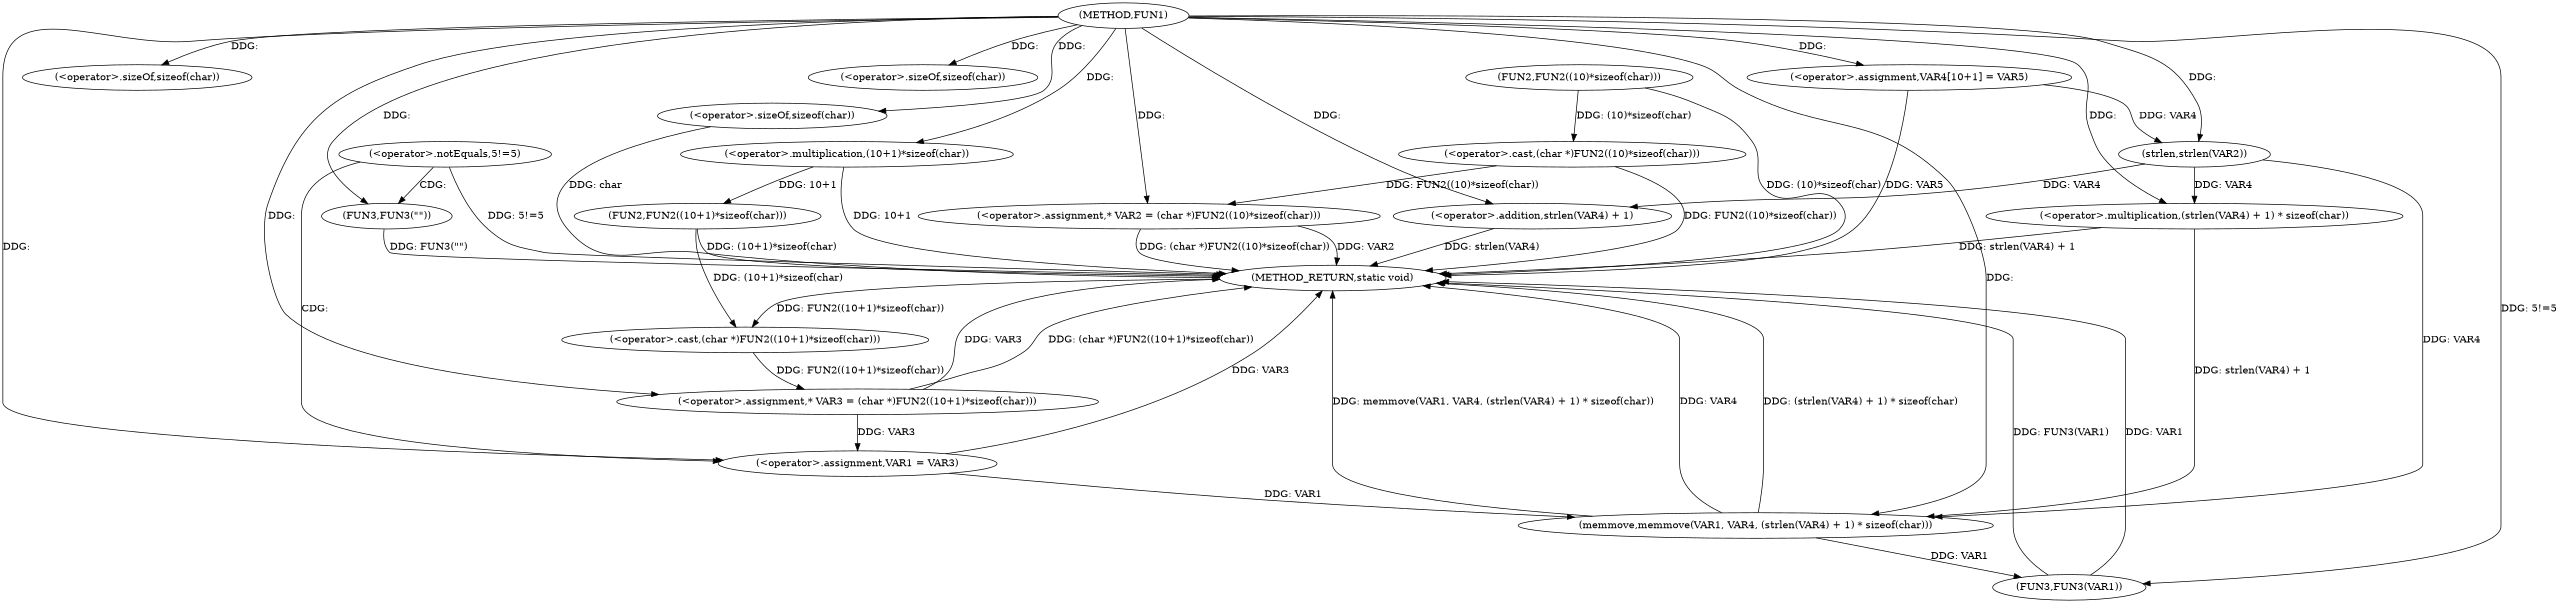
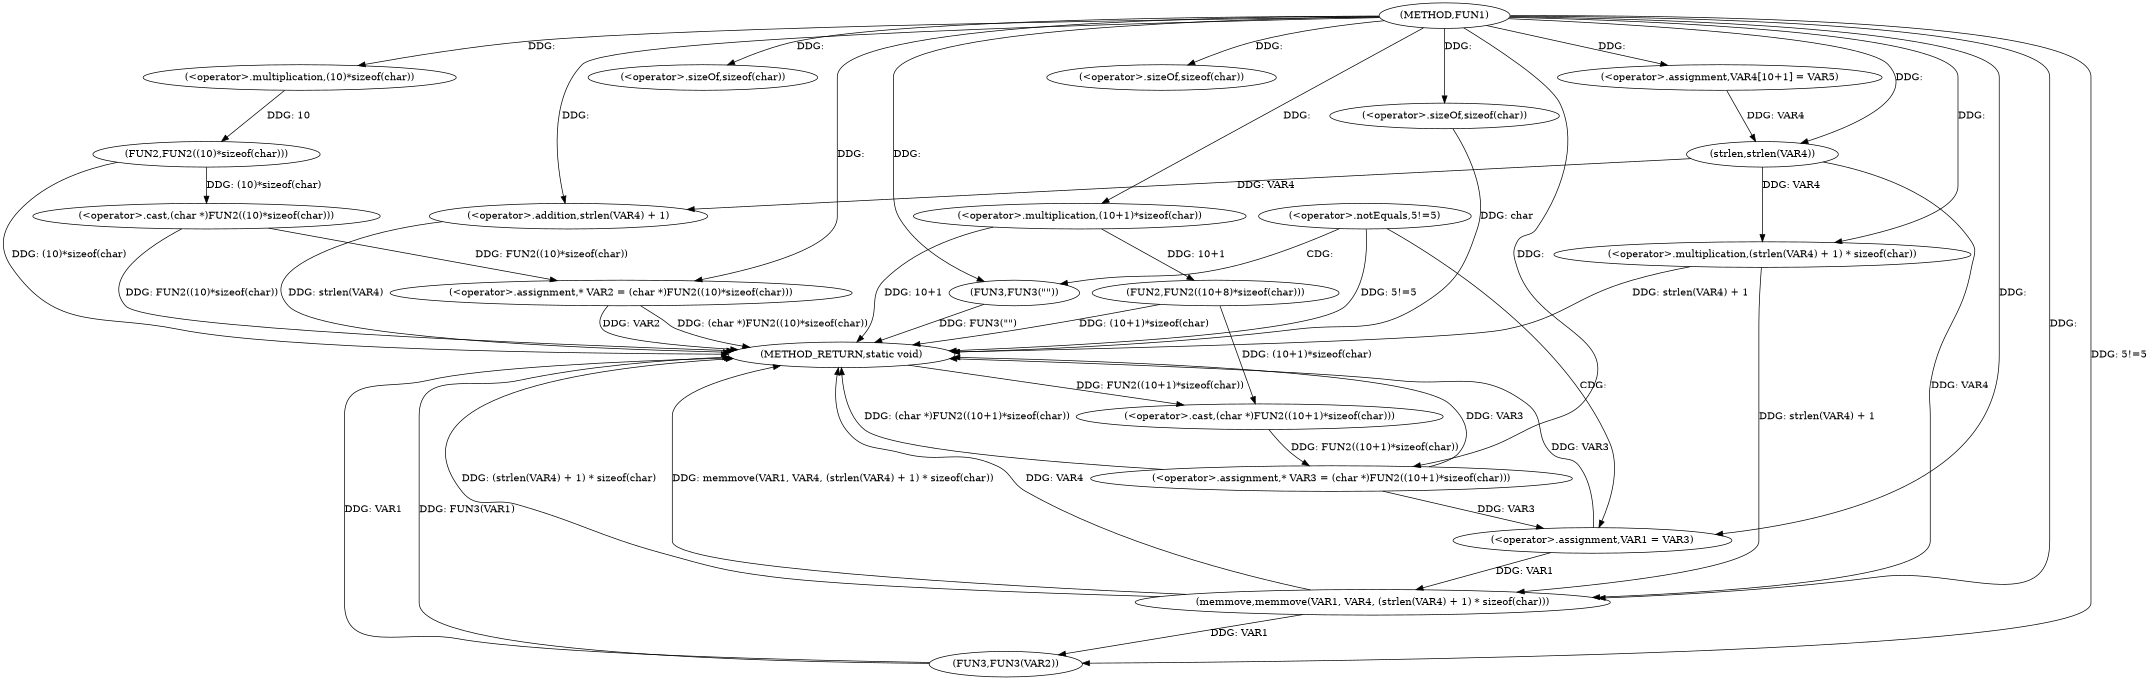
node "(<operator>.multiplication,(10)*sizeof(char))": added
node "(strlen,strlen(VAR2))": label "(strlen,strlen(VAR2))" -> "(strlen,strlen(VAR4))"
node "(FUN2,FUN2((10+1)*sizeof(char)))": label "(FUN2,FUN2((10+1)*sizeof(char)))" -> "(FUN2,FUN2((10+8)*sizeof(char)))"
edge "(<operator>.assignment,VAR4[10+1] = VAR5)" -> "(METHOD_RETURN,static void)": removed, label "DDG: VAR5"
node "(FUN3,FUN3(VAR1))": label "(FUN3,FUN3(VAR1))" -> "(FUN3,FUN3(VAR2))"
